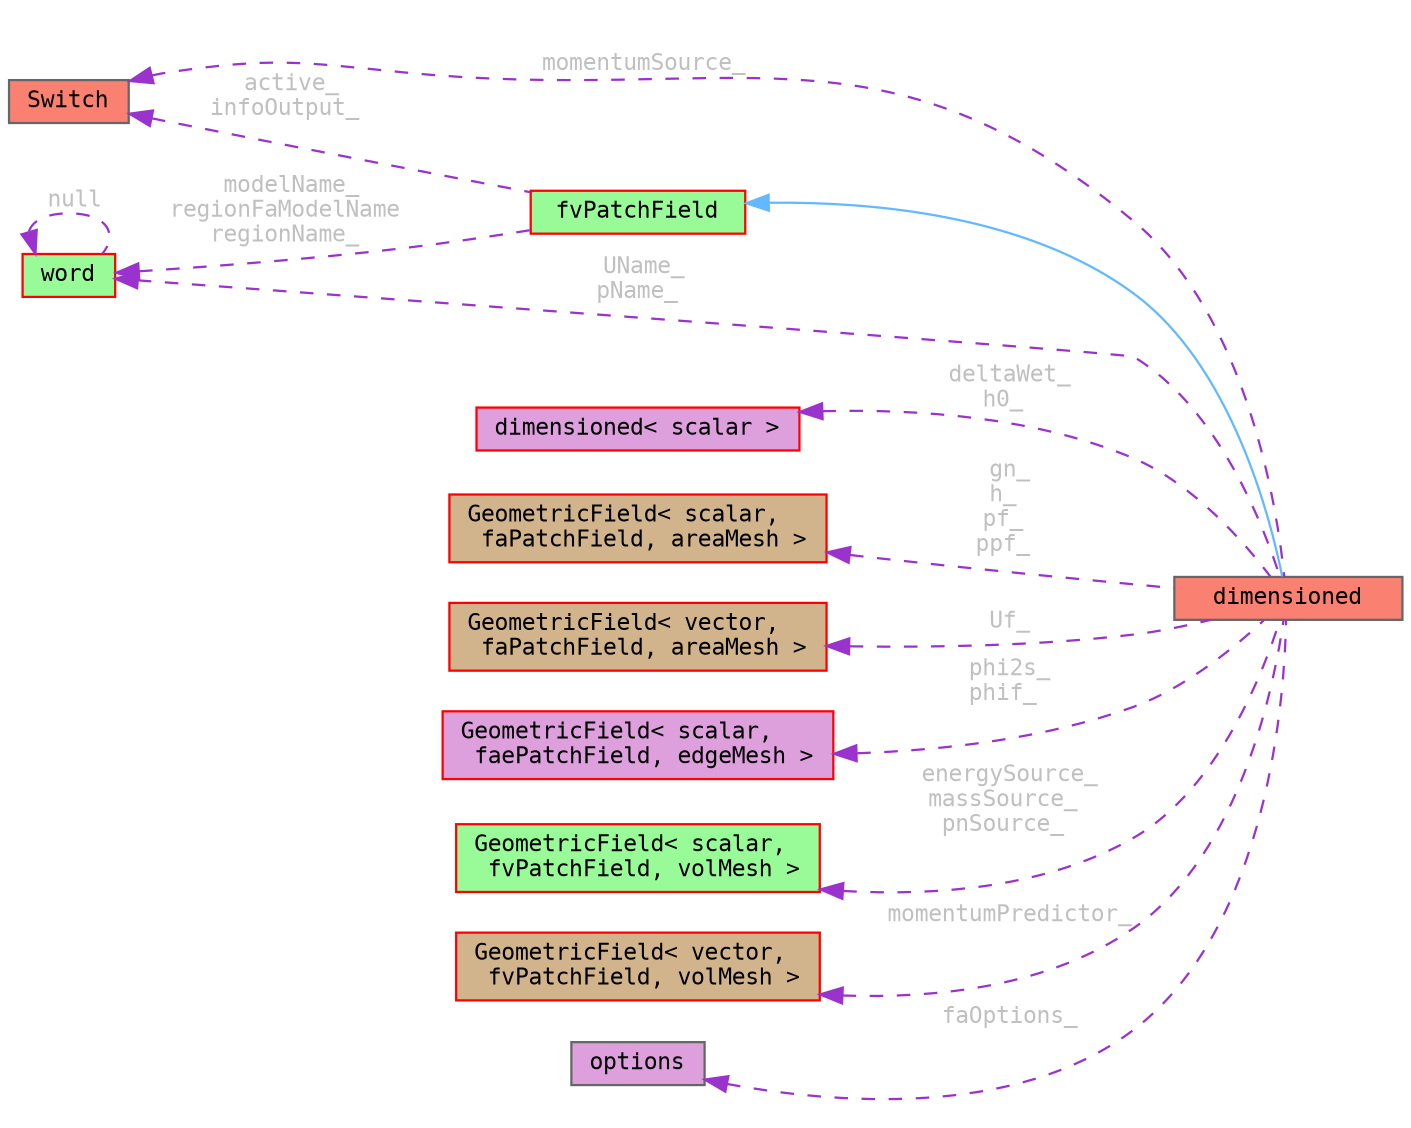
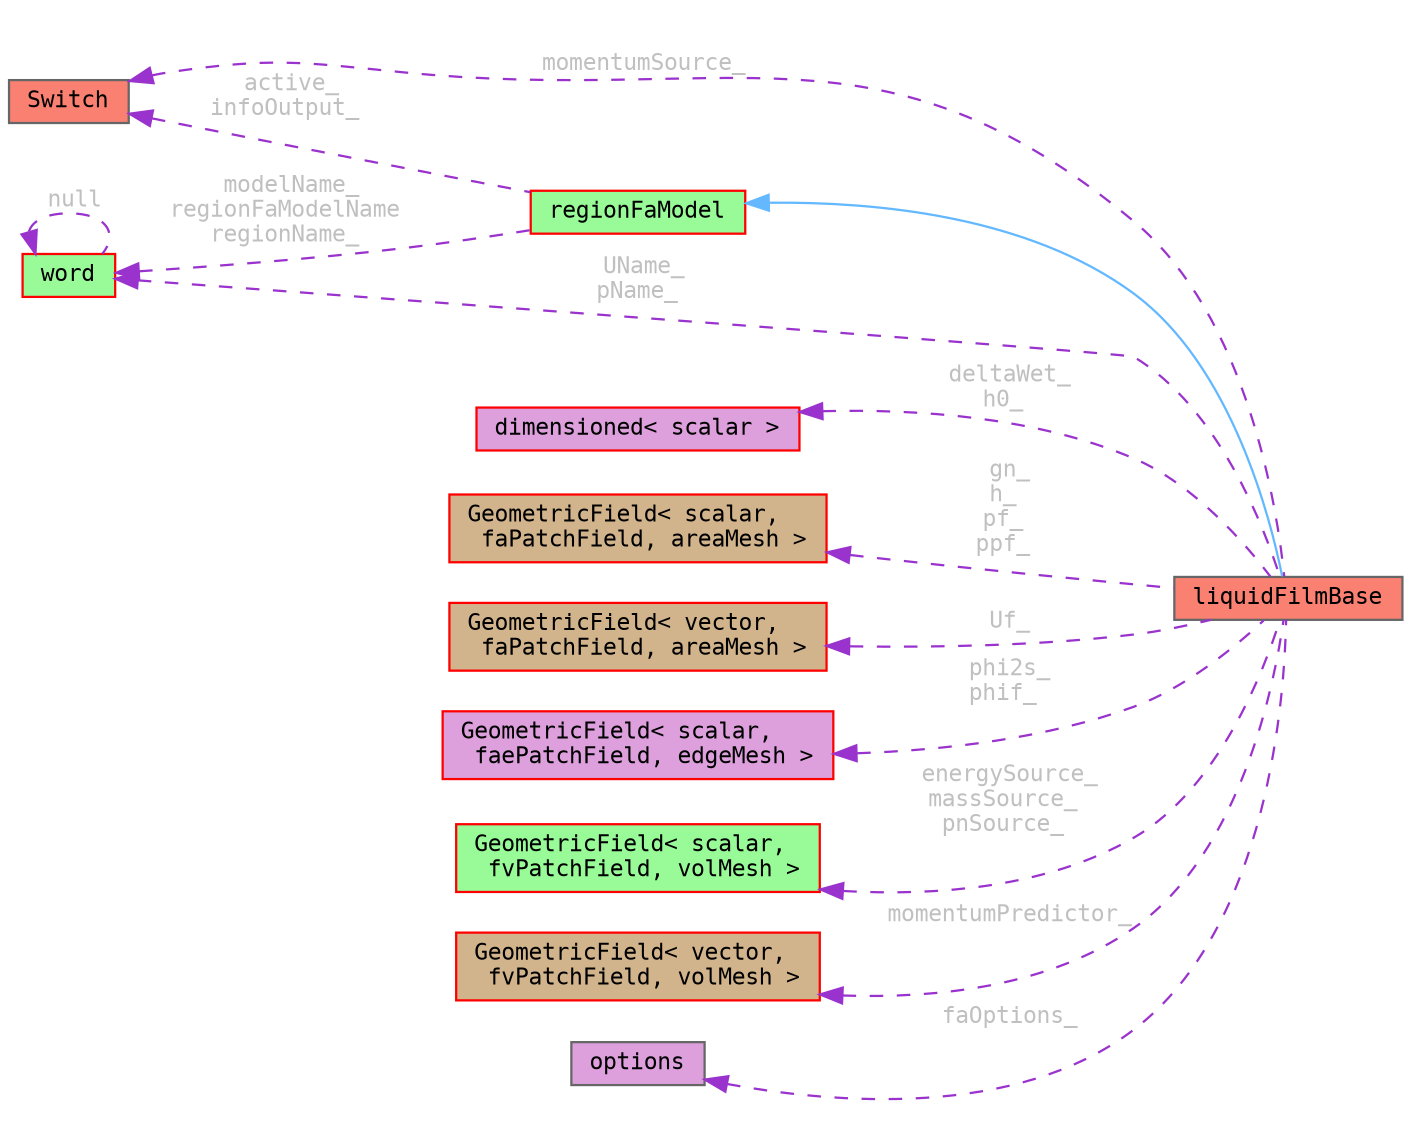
node "fvPatchField": label "fvPatchField" -> "regionFaModel"
node "dimensioned": label "dimensioned" -> "liquidFilmBase"
